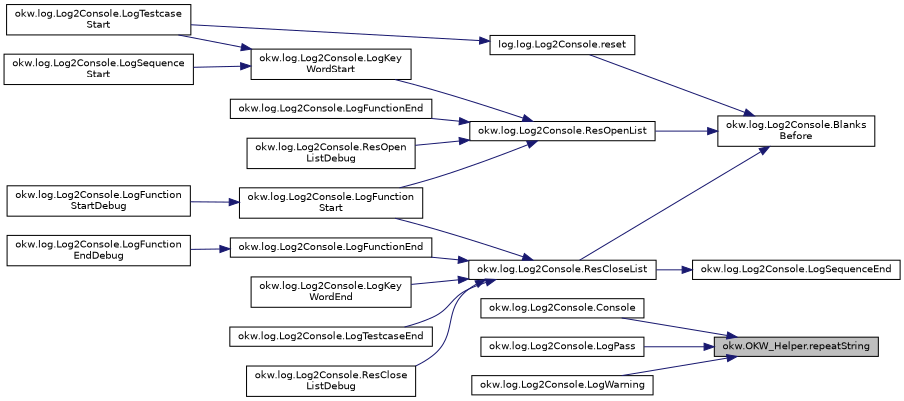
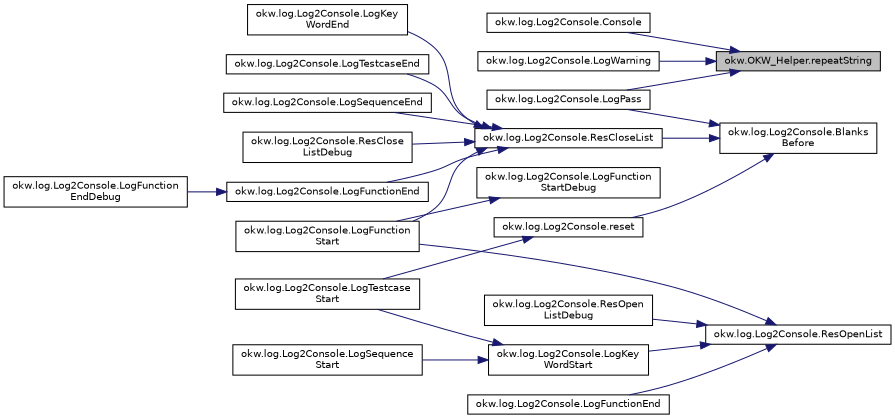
node "log.log.Log2Console.reset": label "log.log.Log2Console.reset" -> "okw.log.Log2Console.reset"
edge "okw.log.Log2Console.ResOpenList" -> "okw.log.Log2Console.Blanks Before": now "okw.log.Log2Console.LogPass" -> "okw.log.Log2Console.Blanks Before"
edge "okw.log.Log2Console.LogFunction StartDebug" -> "okw.log.Log2Console.LogFunction Start": reversed
edge "okw.log.Log2Console.ResCloseList" -> "okw.log.Log2Console.LogSequenceEnd": reversed
